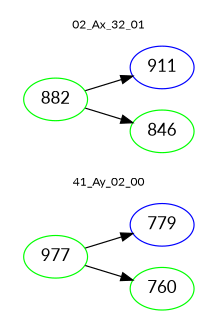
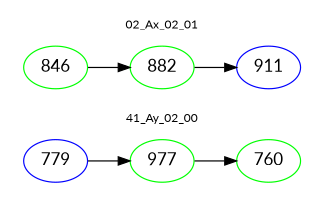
cluster "02_Ax_32_01": label "02_Ax_32_01" -> "02_Ax_02_01"
edge "882" -> "846": reversed
edge "977" -> "779": reversed
